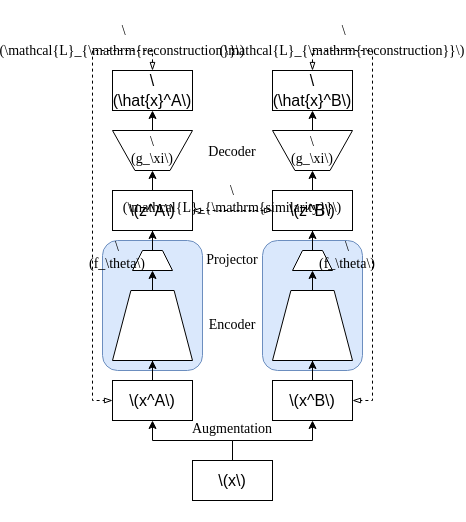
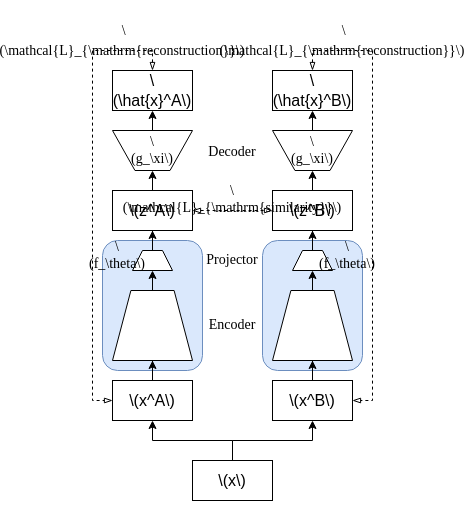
node "Augmentation": removed
